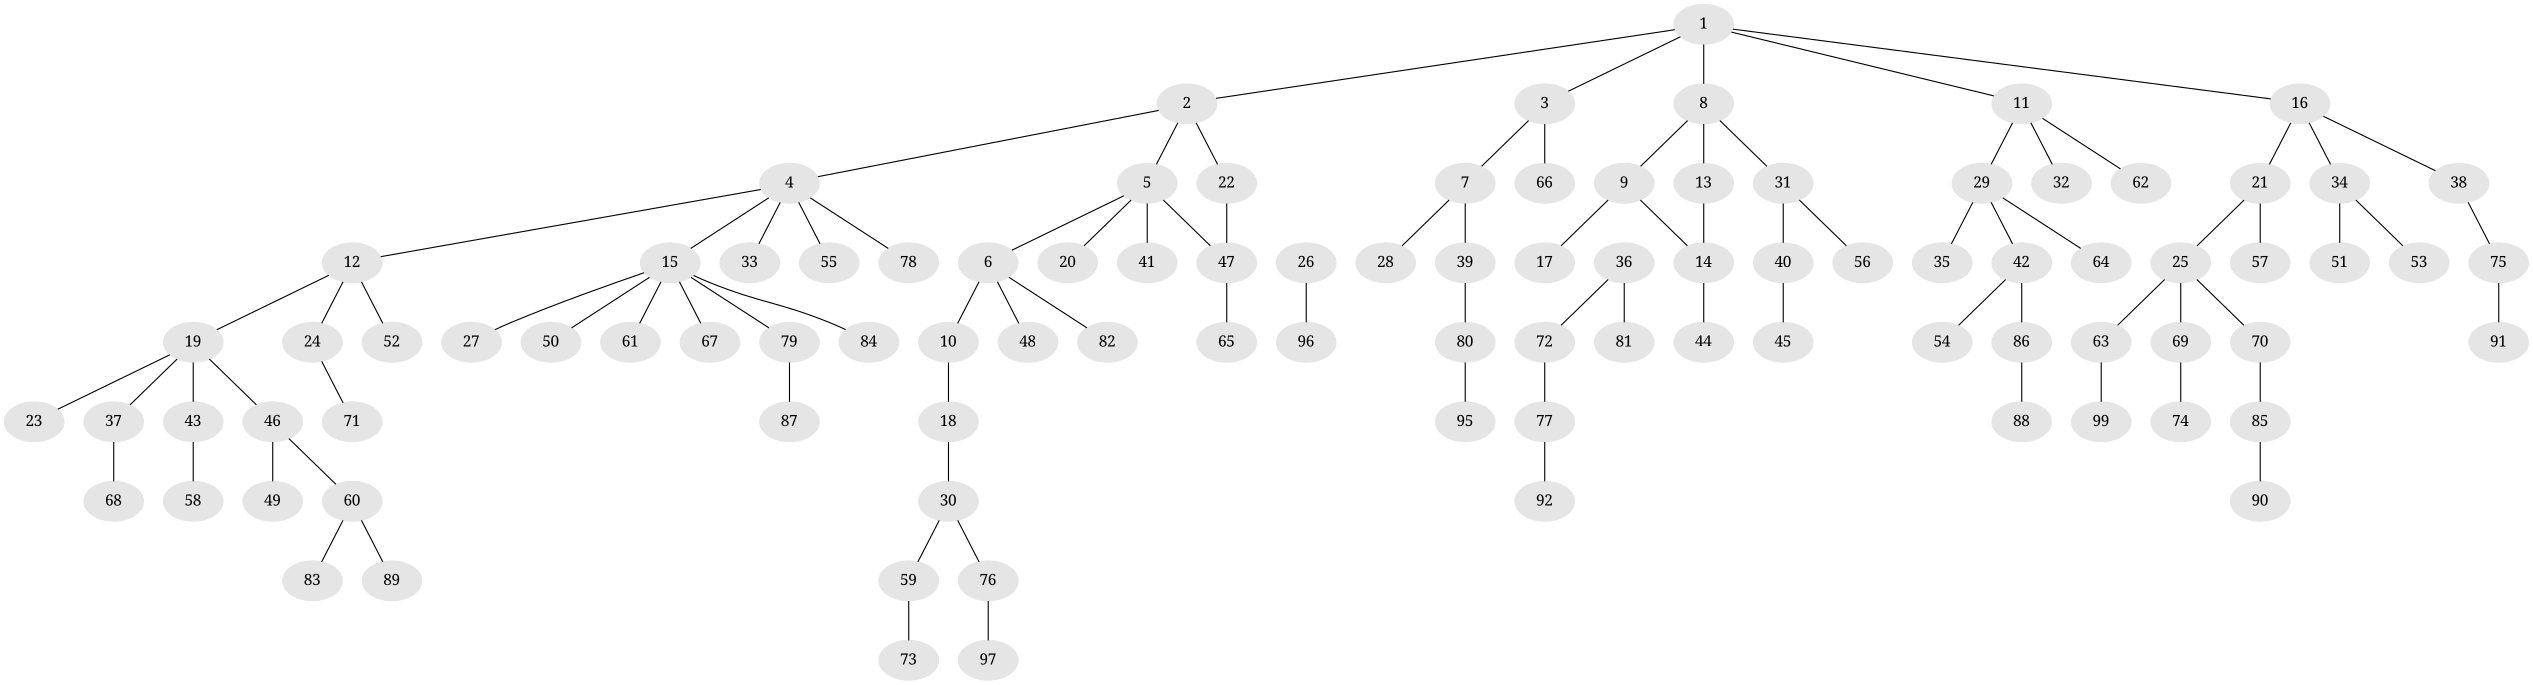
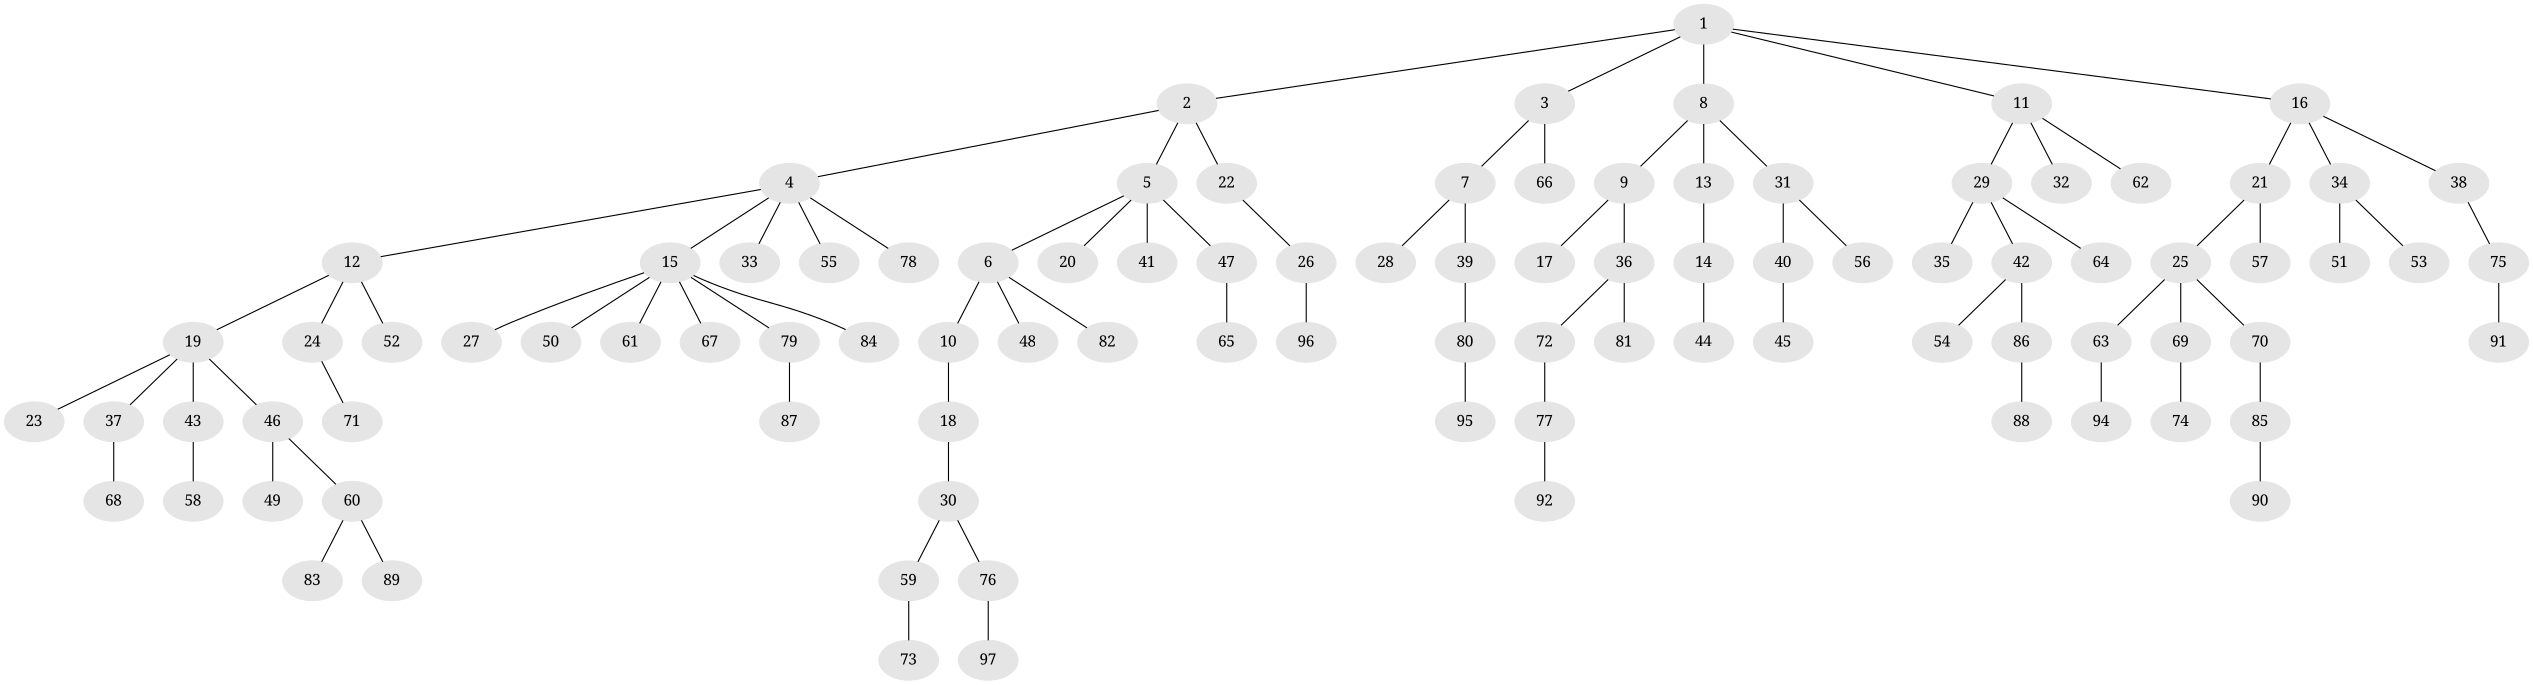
edge "22" -- "47": now "22" -- "26"
edge "9" -- "14": now "9" -- "36"
node "99": label "99" -> "94"
